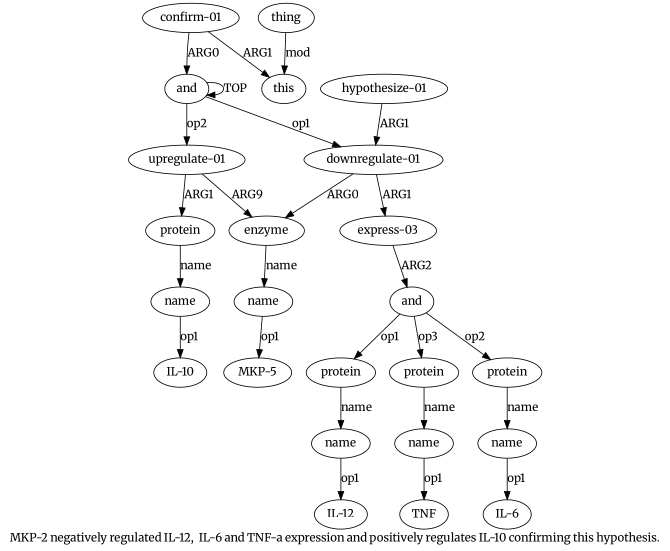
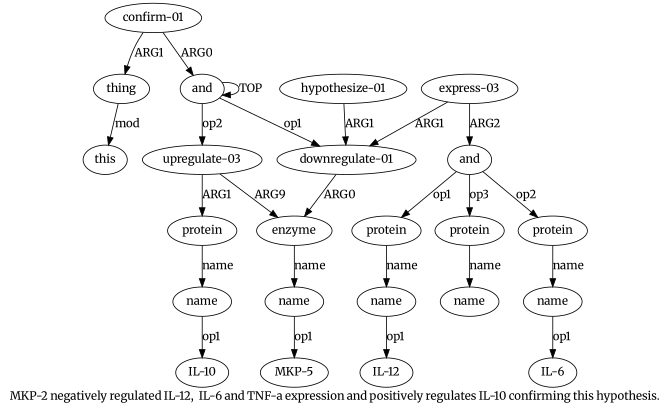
edge "confirm-01" -> "this": now "confirm-01" -> "thing"
node "upregulate-01": label "upregulate-01" -> "upregulate-03"
edge "downregulate-01" -> "express-03": reversed
node "TNF": removed
